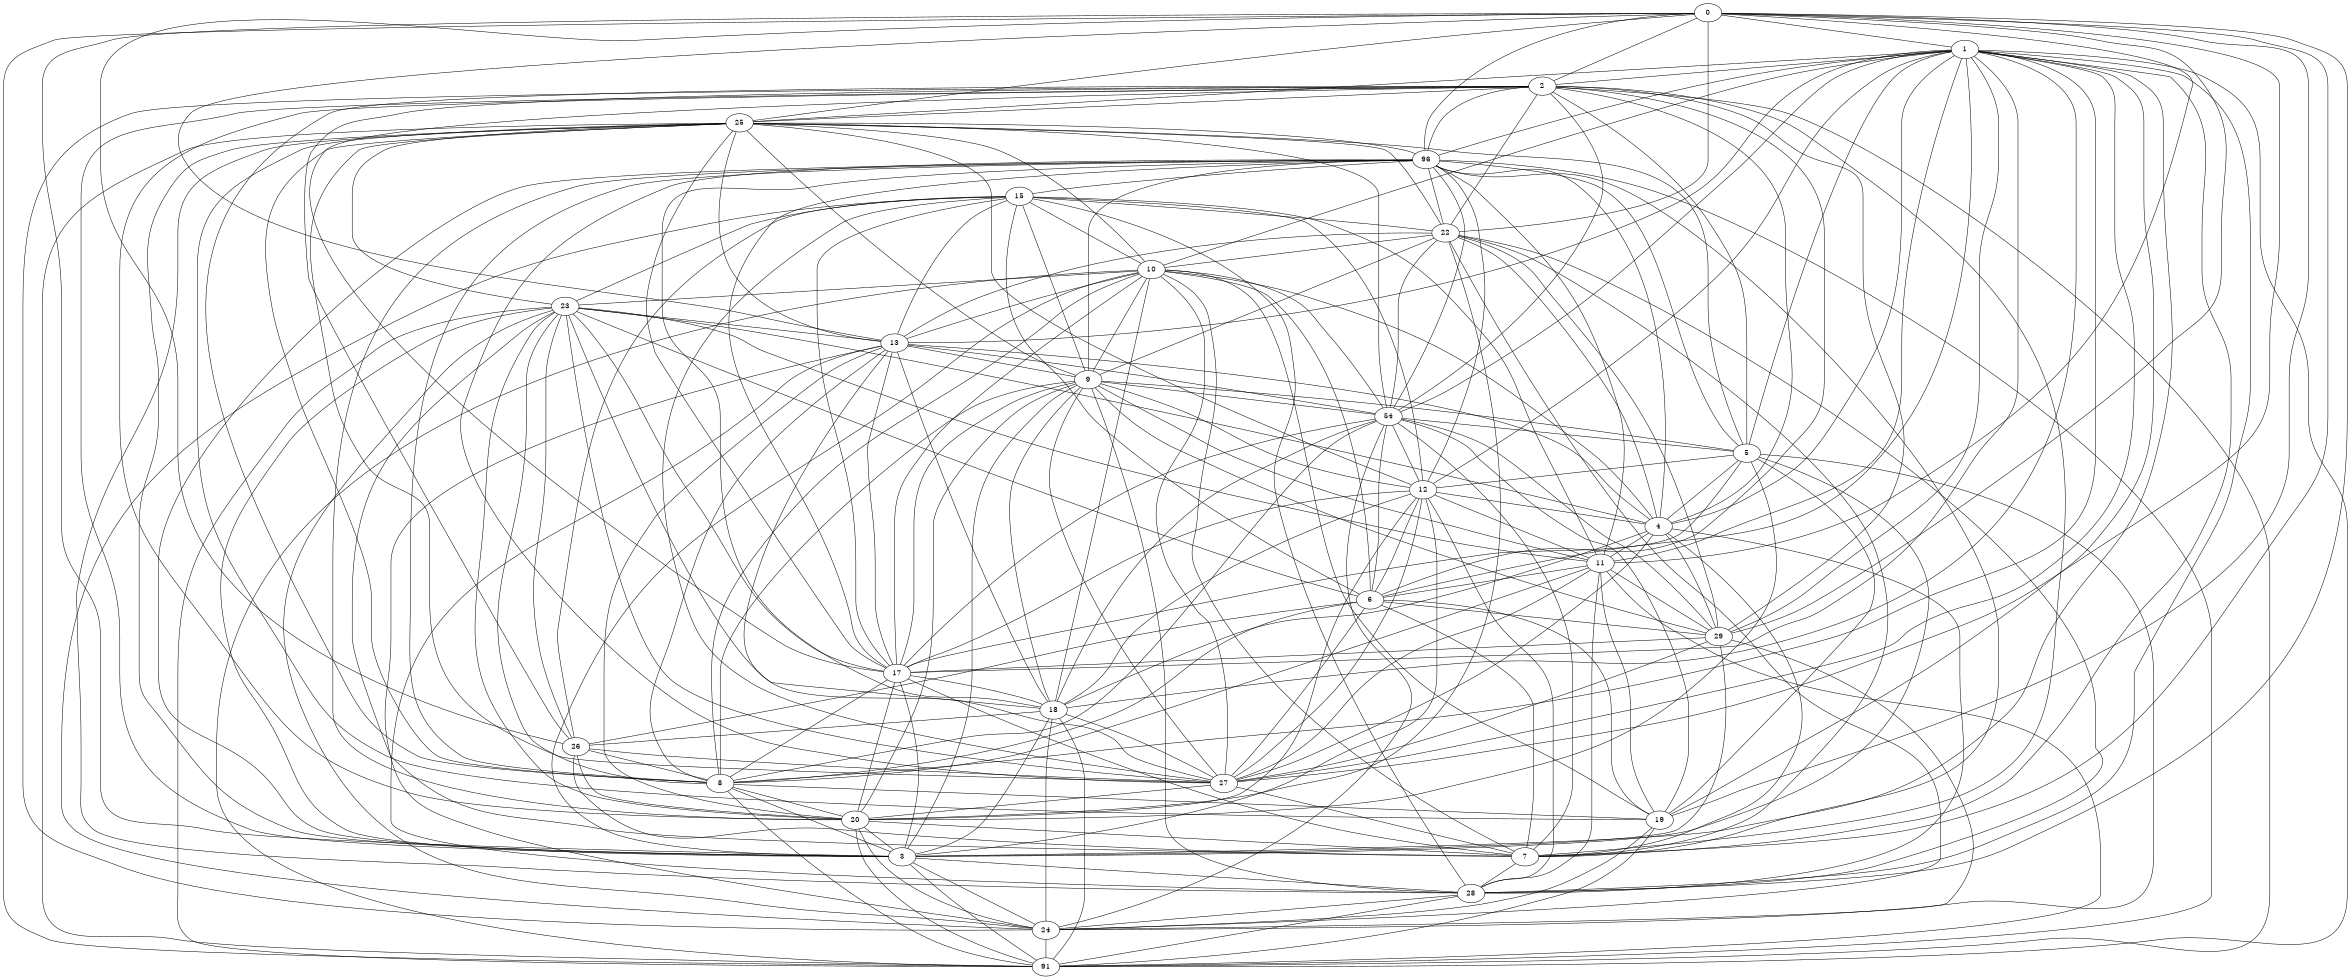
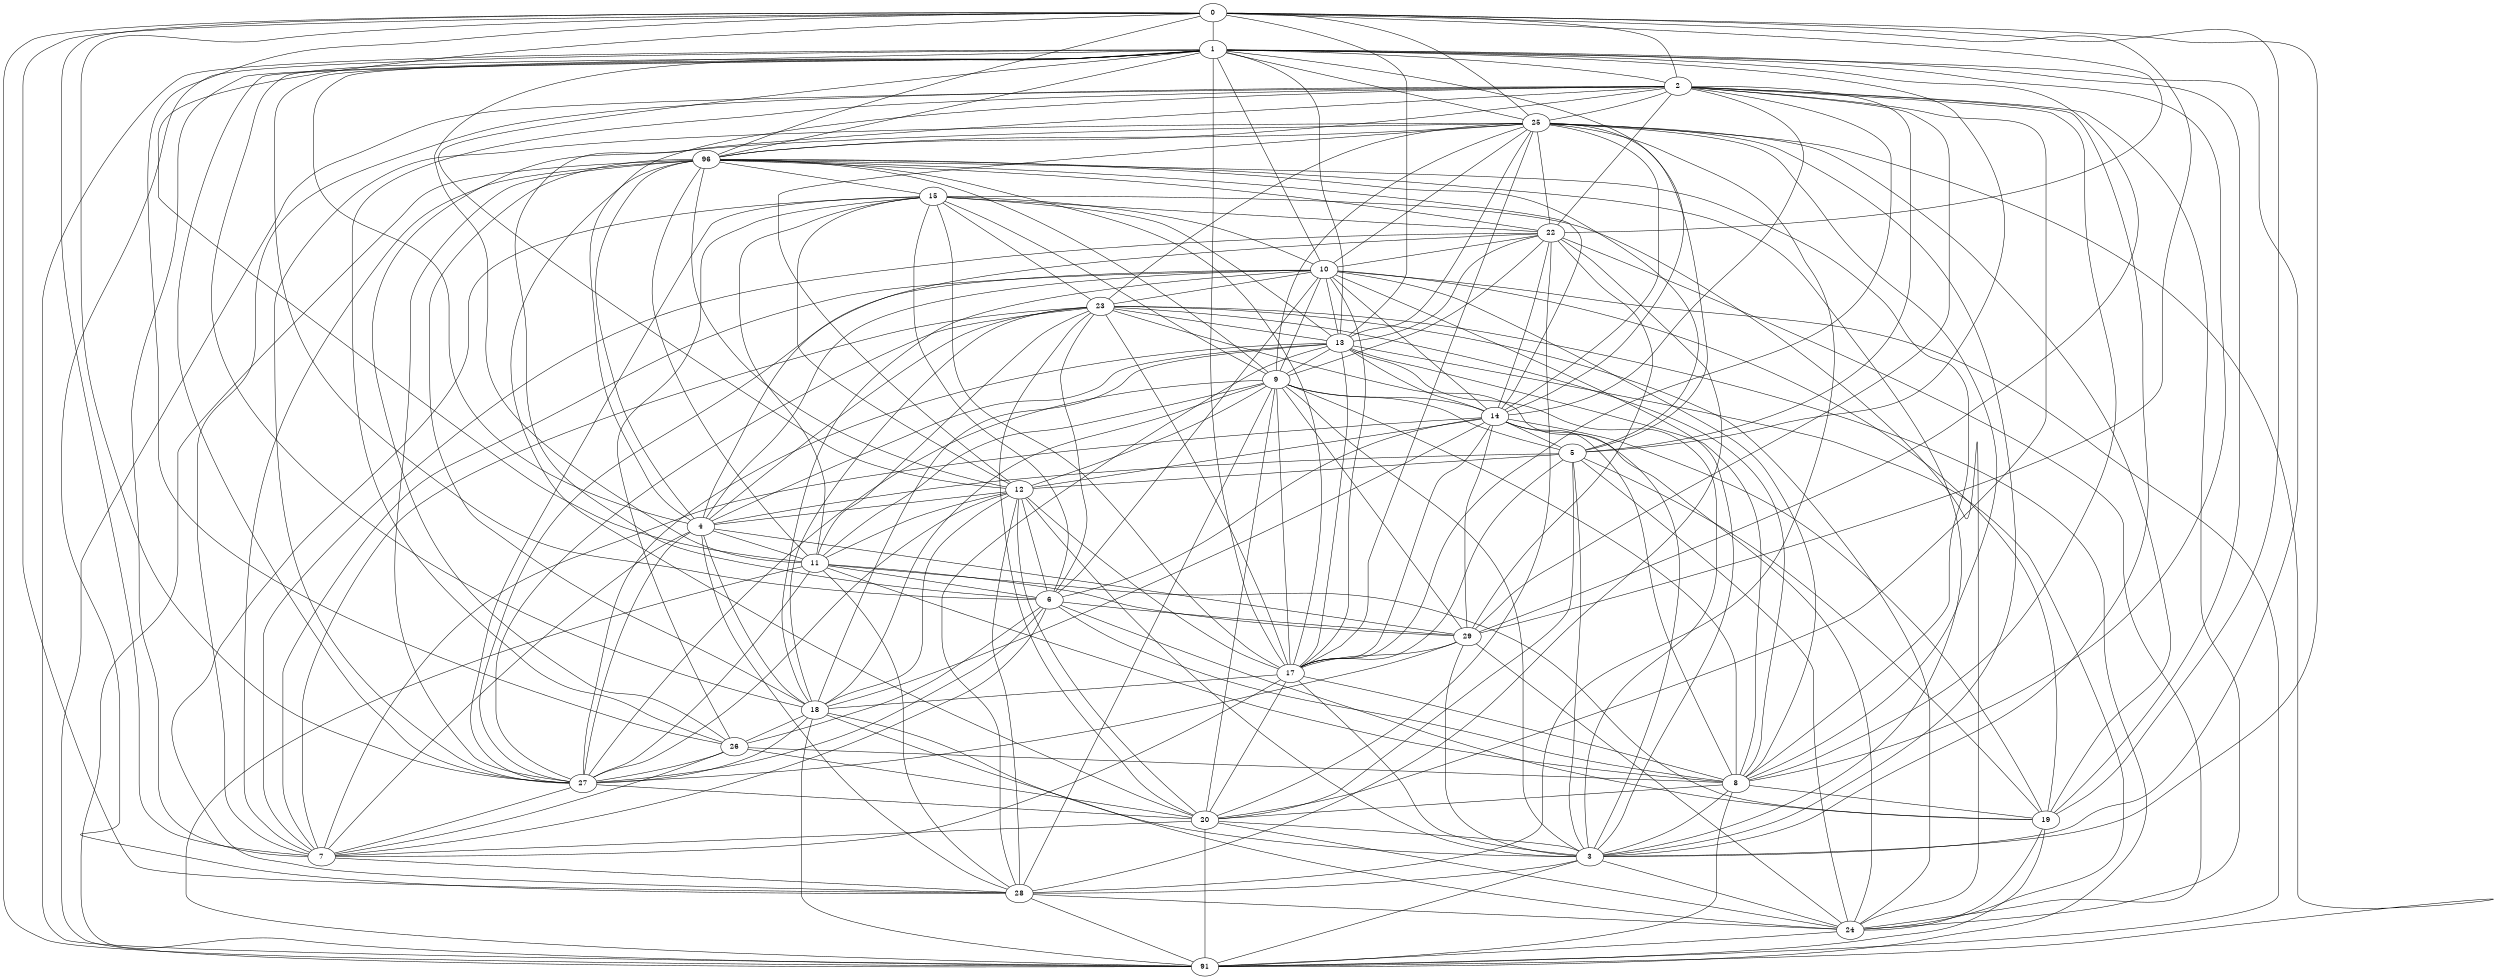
node "54": label "54" -> "14"
edge "23" -- "26": now "25" -- "26"
edge "13" -- "20": now "13" -- "3"
